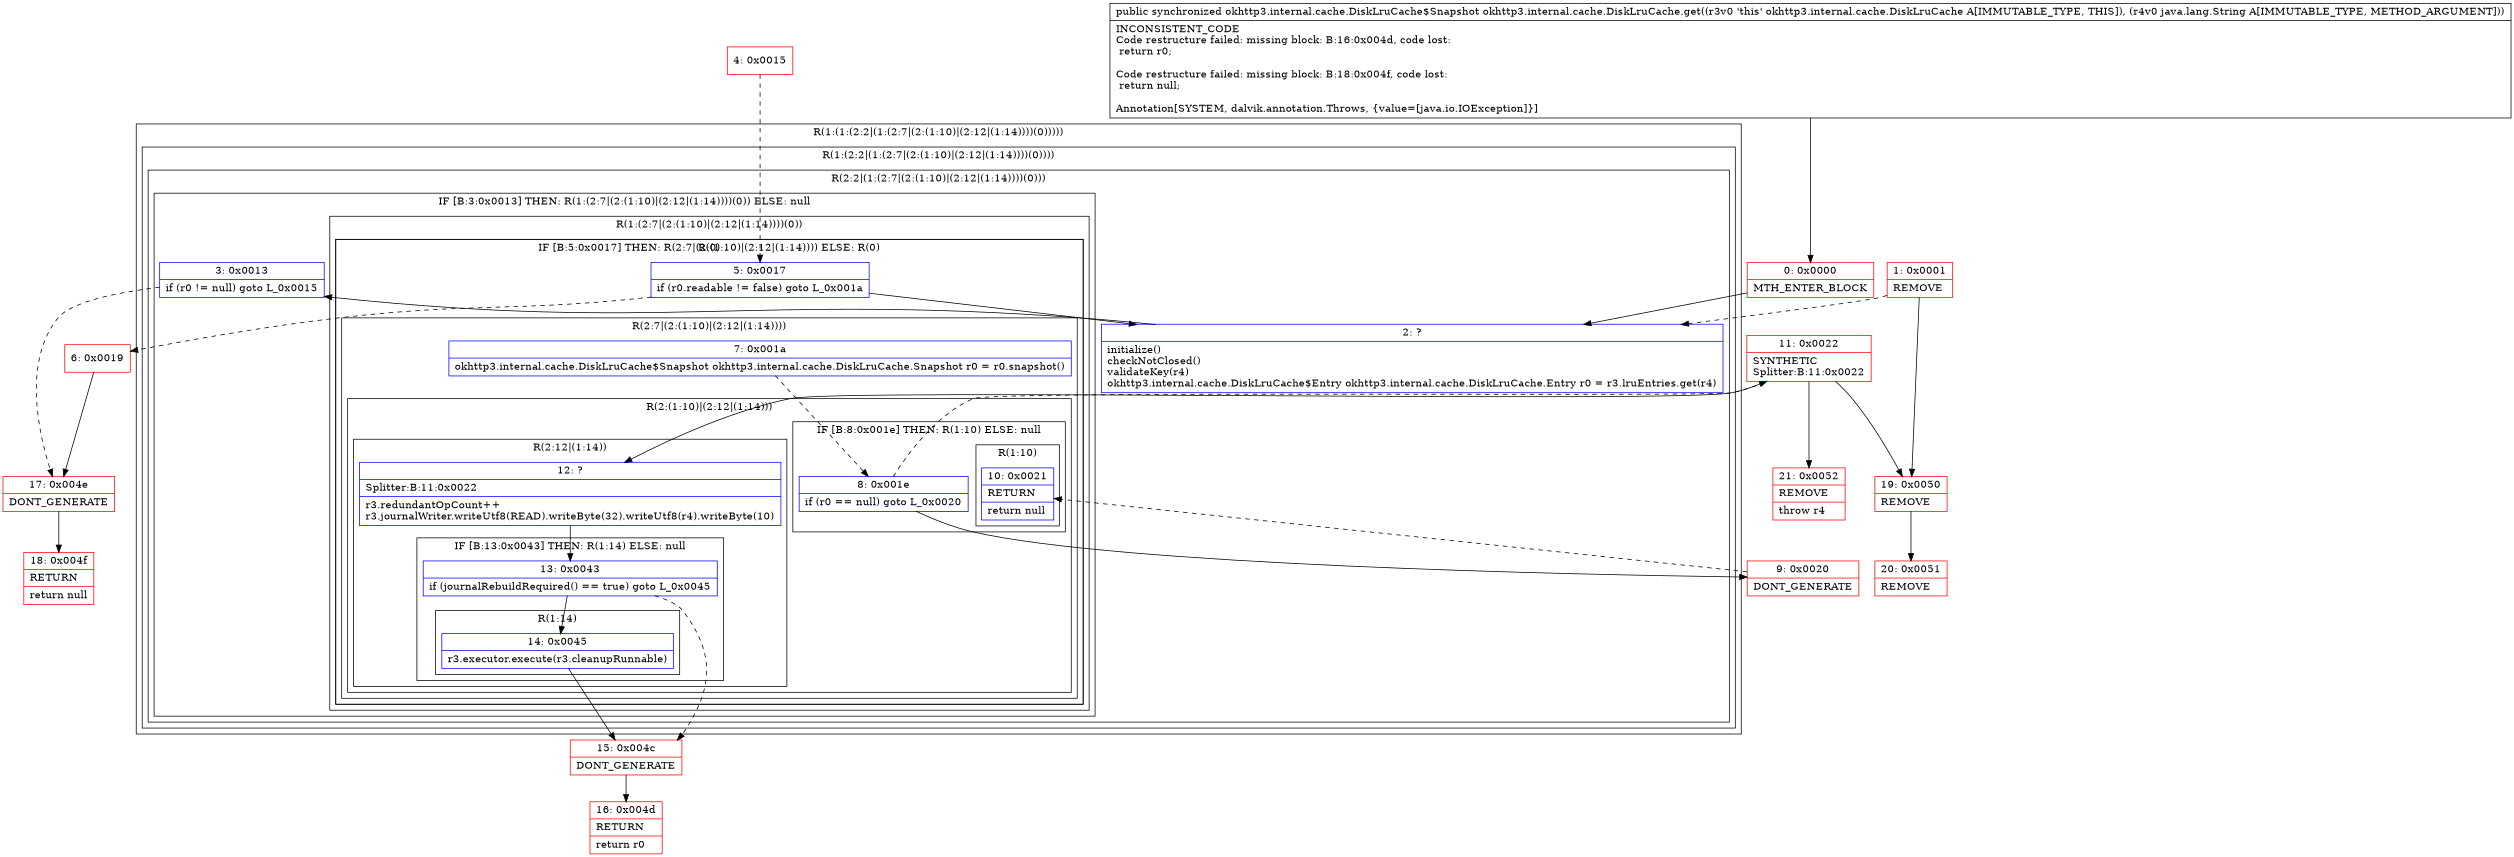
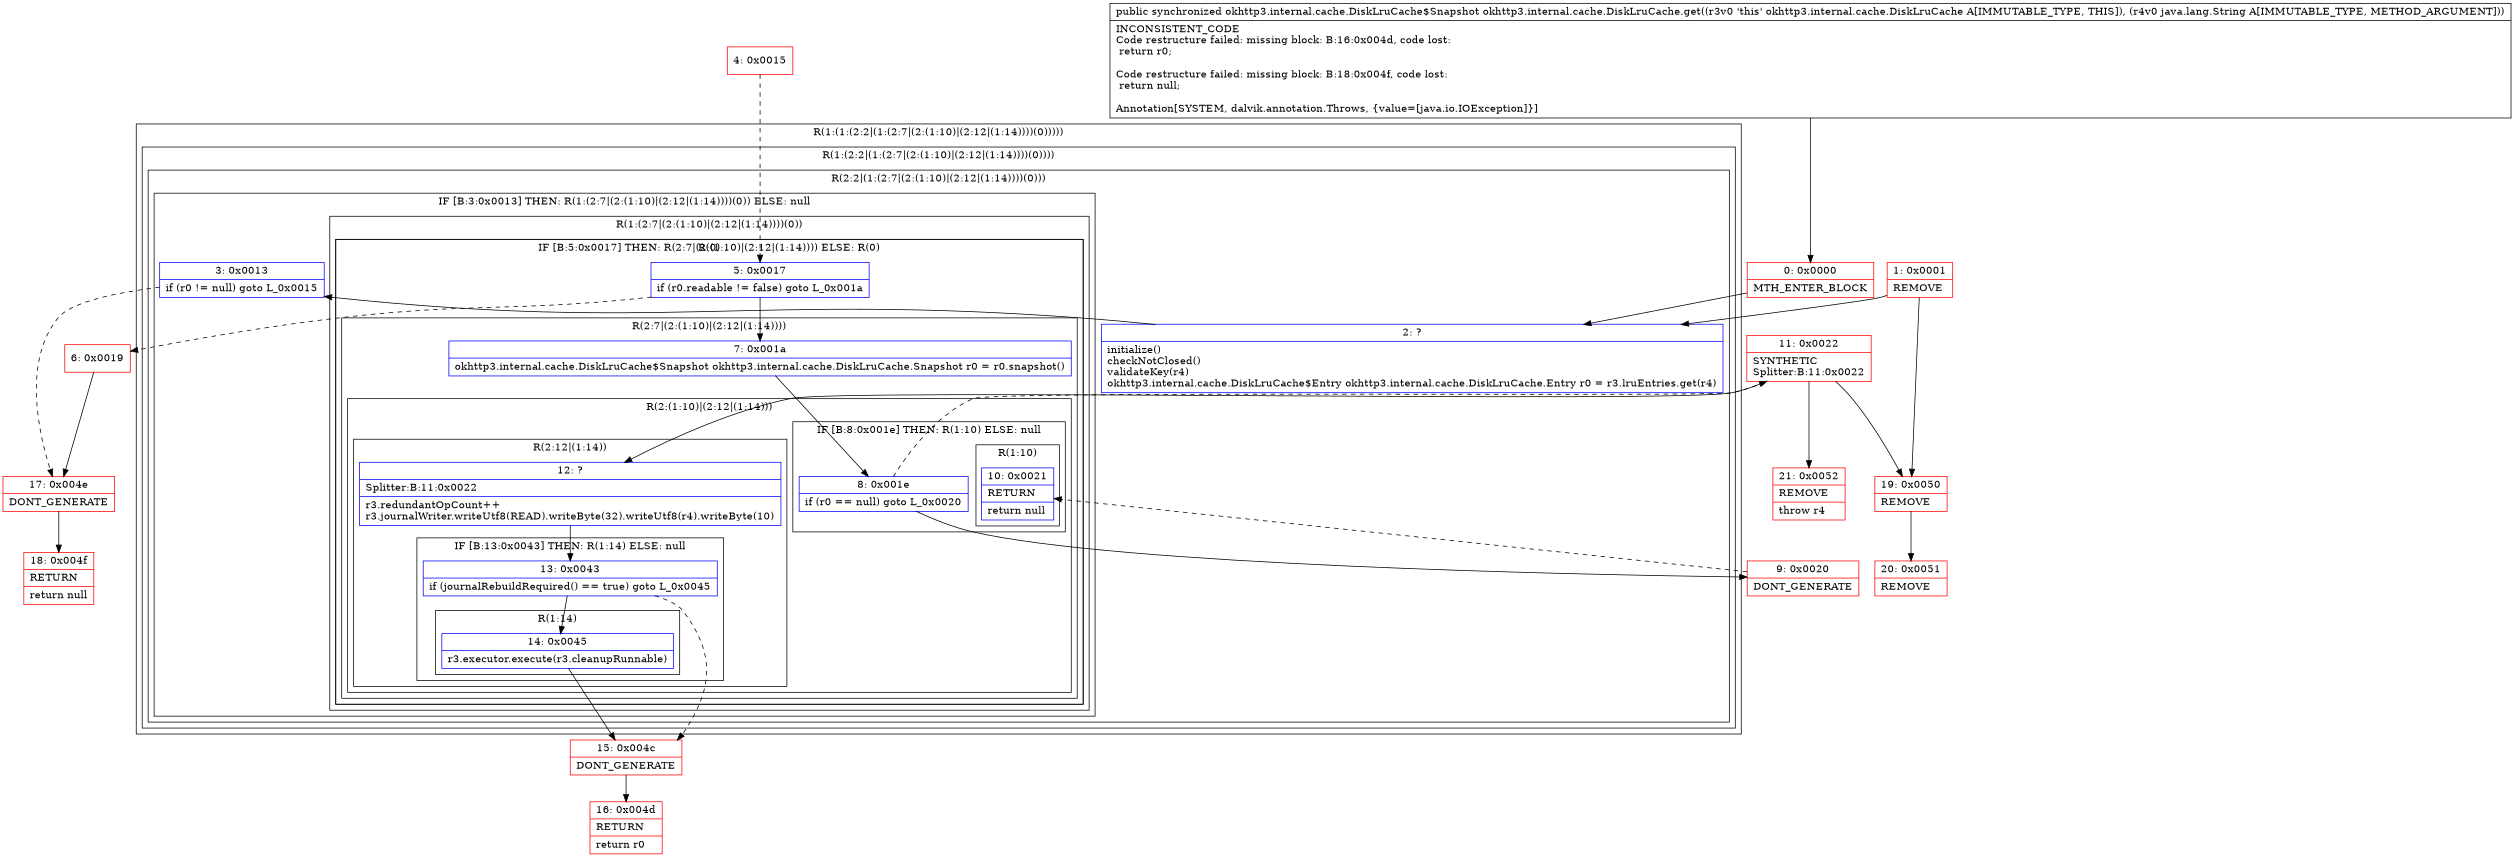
edge "5: 0x0017" -> "2: ?": now "5: 0x0017" -> "7: 0x001a"
edge "1: 0x0001" -> "2: ?": style dashed -> solid
edge "7: 0x001a" -> "8: 0x001e": style dashed -> solid
